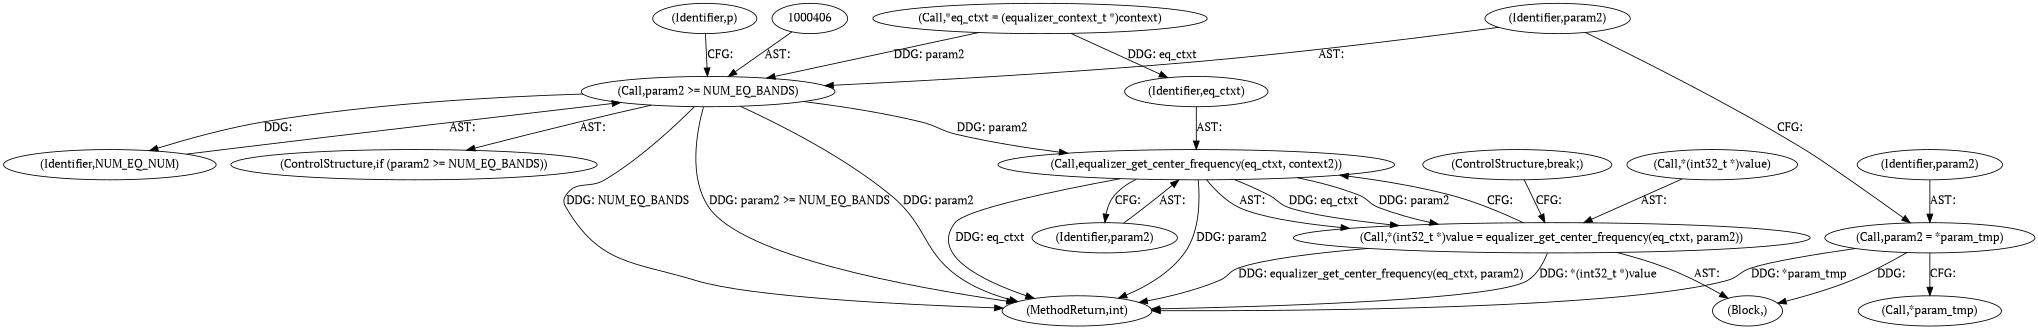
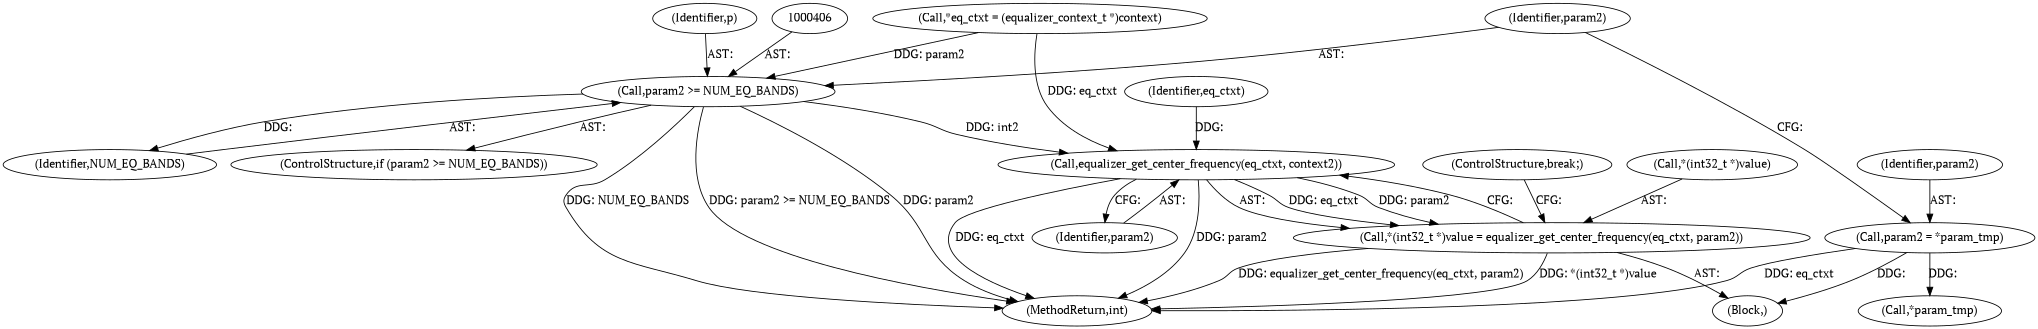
edge "(Call,*eq_ctxt = (equalizer_context_t *)context)" -> "(Identifier,eq_ctxt)": now "(Call,*eq_ctxt = (equalizer_context_t *)context)" -> "(Call,equalizer_get_center_frequency(eq_ctxt, context2))"
edge "(Identifier,p)" -> "(Call,param2 >= NUM_EQ_BANDS)": label "CFG: " -> "AST: "
edge "(Call,param2 >= NUM_EQ_BANDS)" -> "(Call,equalizer_get_center_frequency(eq_ctxt, context2))": label "DDG: param2" -> "DDG: int2"
edge "(Identifier,eq_ctxt)" -> "(Call,equalizer_get_center_frequency(eq_ctxt, context2))": label "AST: " -> "DDG: "
node "(Identifier,NUM_EQ_NUM)": label "(Identifier,NUM_EQ_NUM)" -> "(Identifier,NUM_EQ_BANDS)"
edge "(Call,param2 = *param_tmp)" -> "(MethodReturn,int)": label "DDG: *param_tmp" -> "DDG: eq_ctxt"
edge "(Call,param2 = *param_tmp)" -> "(Call,*param_tmp)": label "CFG: " -> "DDG: "
